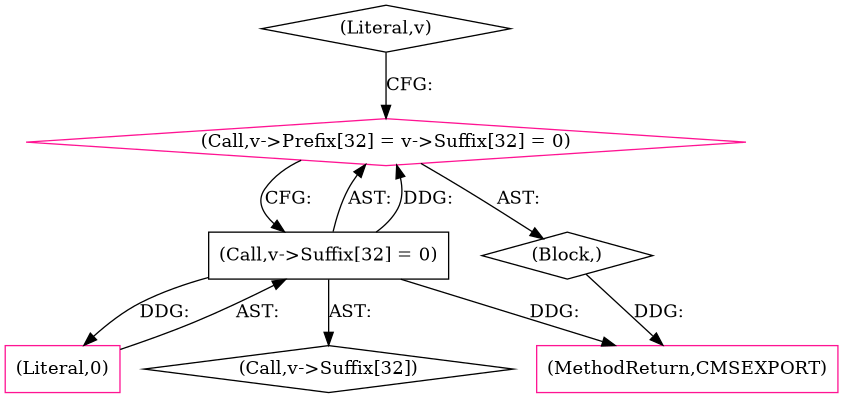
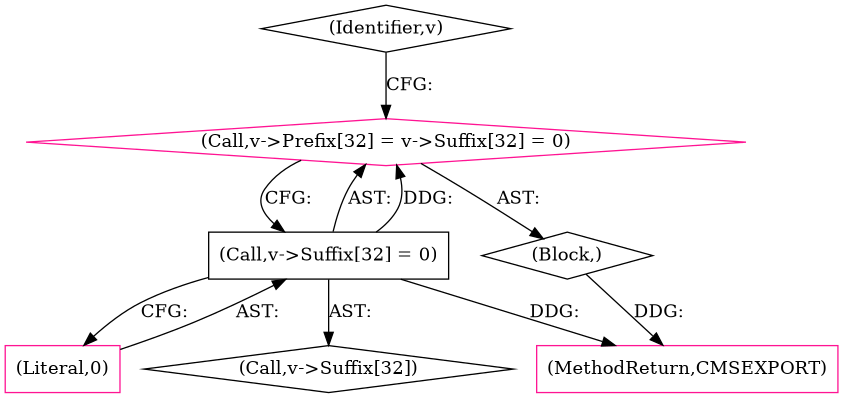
node "(Literal,v)": label "(Literal,v)" -> "(Identifier,v)"
edge "(Call,v->Suffix[32] = 0)" -> "(Literal,0)": label "DDG: " -> "CFG: "
